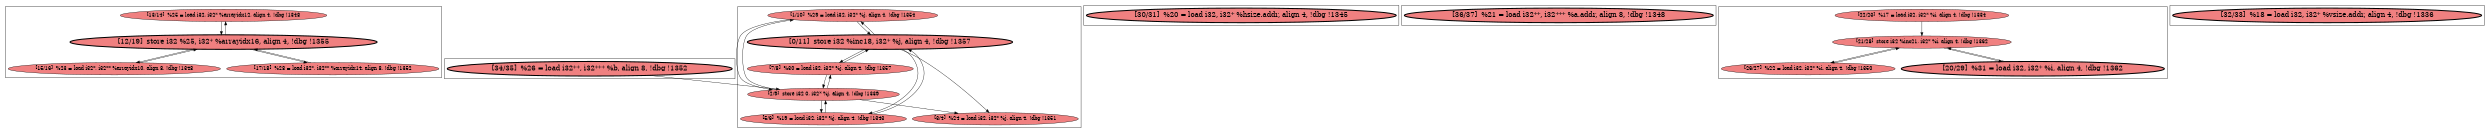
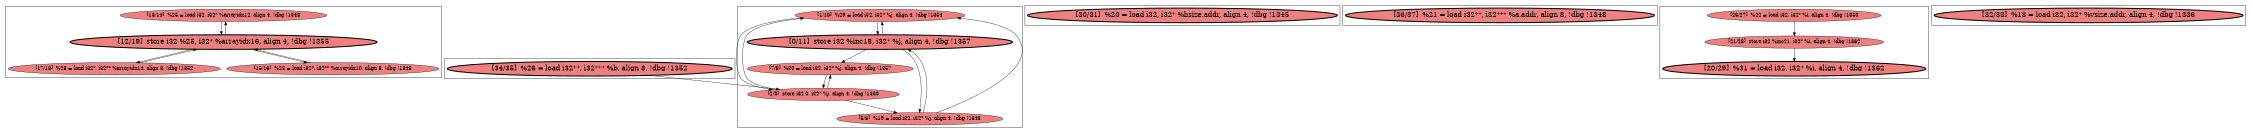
node "[22/23]  %17 = load i32, i32* %i, align 4, !dbg !1334": removed
edge "[21/28]  store i32 %inc21, i32* %i, align 4, !dbg !1362" -> "[26/27]  %22 = load i32, i32* %i, align 4, !dbg !1350": removed
edge "[20/29]  %31 = load i32, i32* %i, align 4, !dbg !1362" -> "[21/28]  store i32 %inc21, i32* %i, align 4, !dbg !1362": removed
edge "[7/8]  %30 = load i32, i32* %j, align 4, !dbg !1357" -> "[0/11]  store i32 %inc18, i32* %j, align 4, !dbg !1357": removed
edge "[5/6]  %19 = load i32, i32* %j, align 4, !dbg !1343" -> "[2/9]  store i32 0, i32* %j, align 4, !dbg !1339": now "[5/6]  %19 = load i32, i32* %j, align 4, !dbg !1343" -> "[1/10]  %29 = load i32, i32* %j, align 4, !dbg !1354"
node "[3/4]  %24 = load i32, i32* %j, align 4, !dbg !1351": removed
